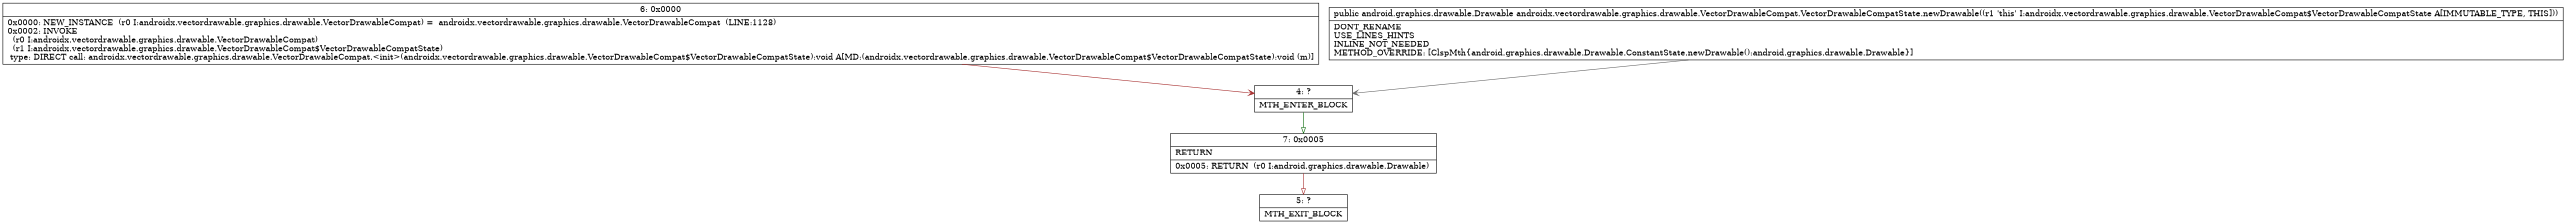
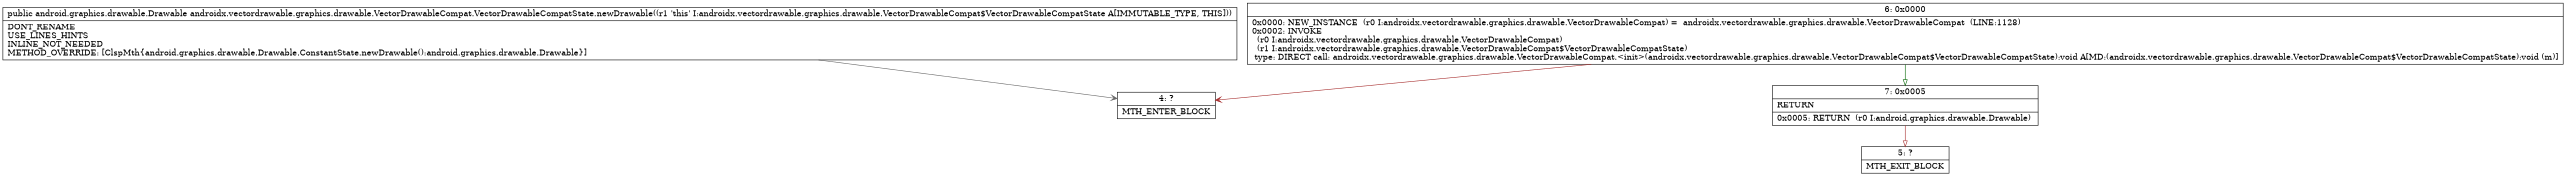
edge "4: ?" -> "7: 0x0005": now "6: 0x0000" -> "7: 0x0005"
